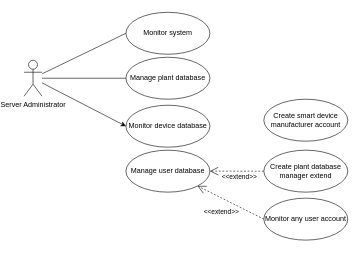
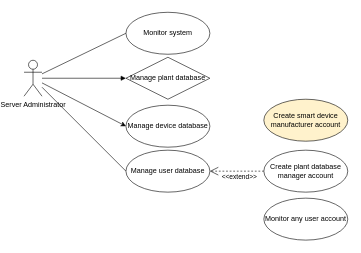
edge "Server Administrator" -- "Manage plant database": arrowhead none -> block
node "Manage plant database": shape ellipse -> diamond
node "Create smart device manufacturer account": fillcolor #ffffff -> #fff2cc
node "Monitor device database": label "Monitor device database" -> "Manage device database"
edge "Server Administrator" -- "Manage user database": added
node "Create plant database manager extend": label "Create plant database manager extend" -> "Create plant database manager account"
edge "Monitor any user account" -> "Manage user database": removed, label "<<extend>>"
